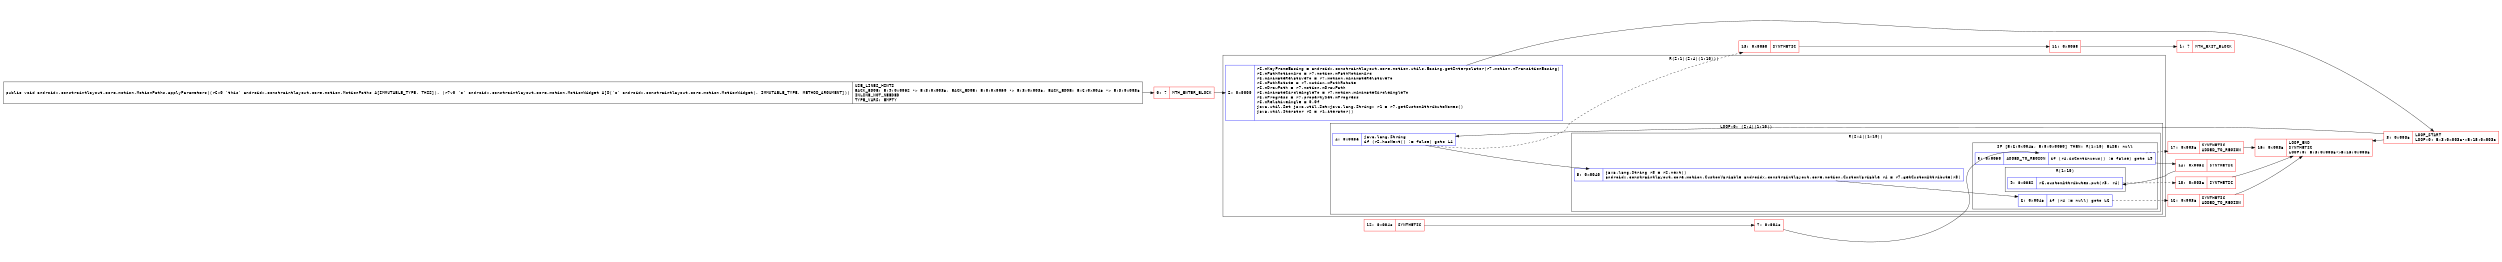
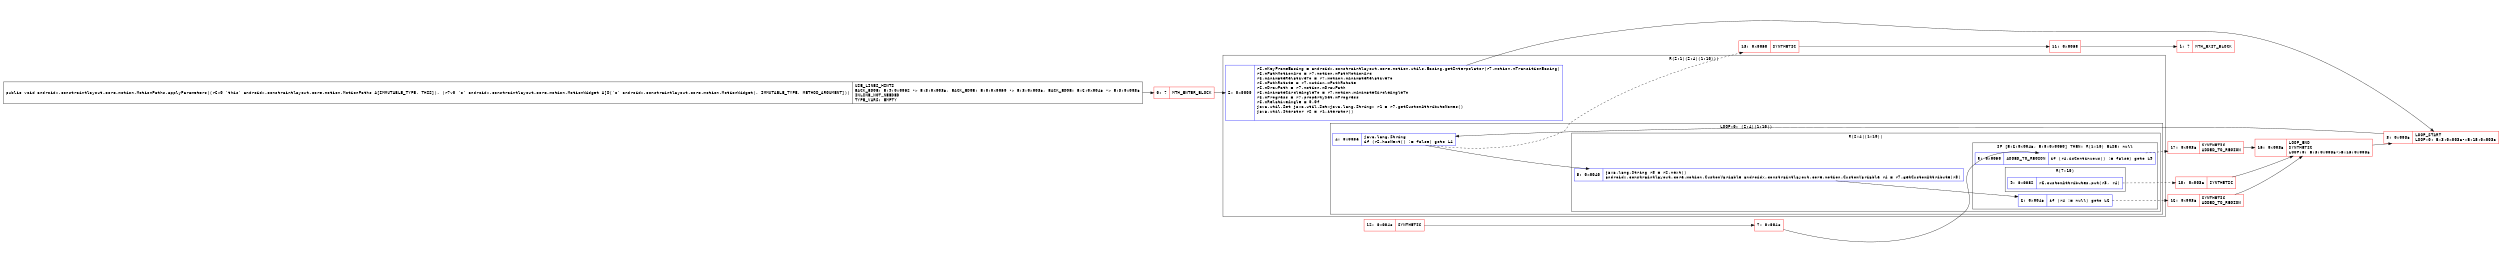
edge "3: 0x003a" -> "15: 0x003a": reversed
node "14: 0x0052": removed
cluster "R(1:10)": label "R(1:10)" -> "R(7:10)"
